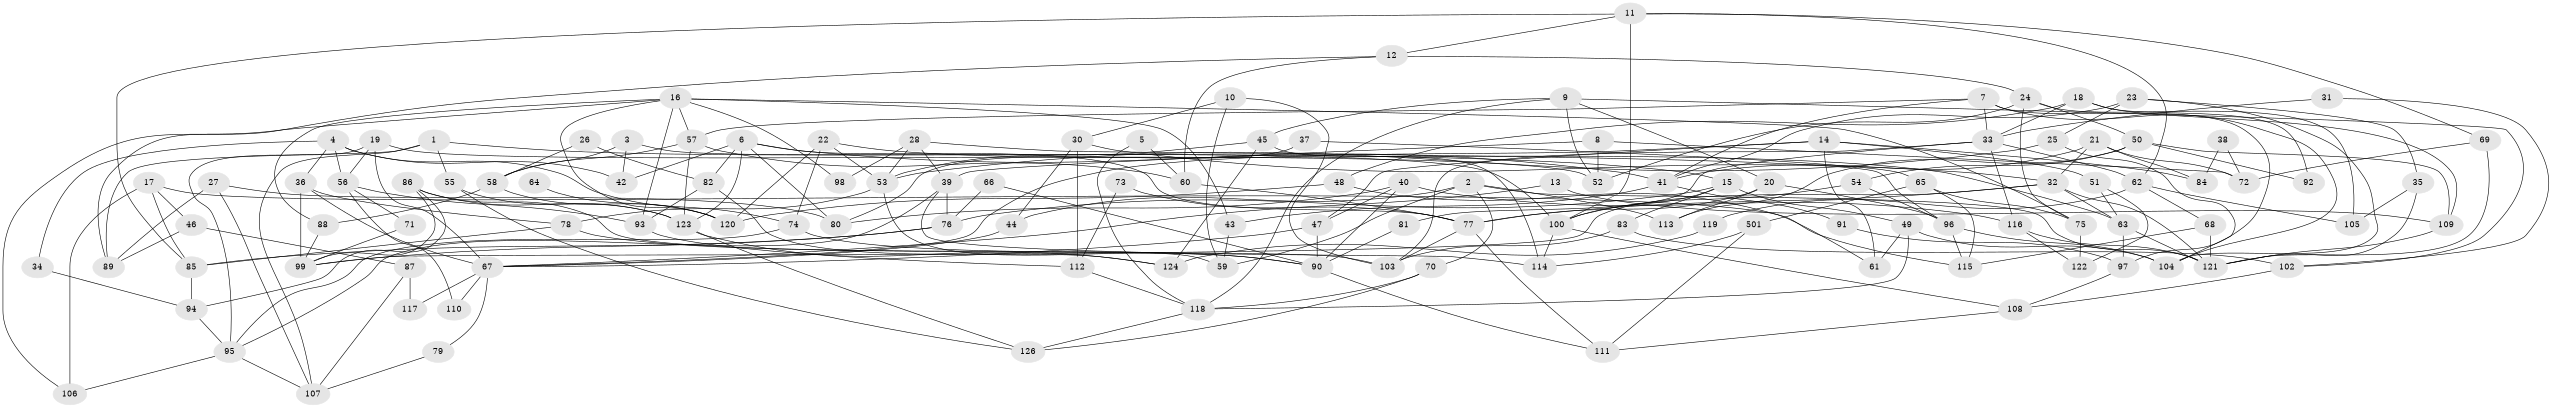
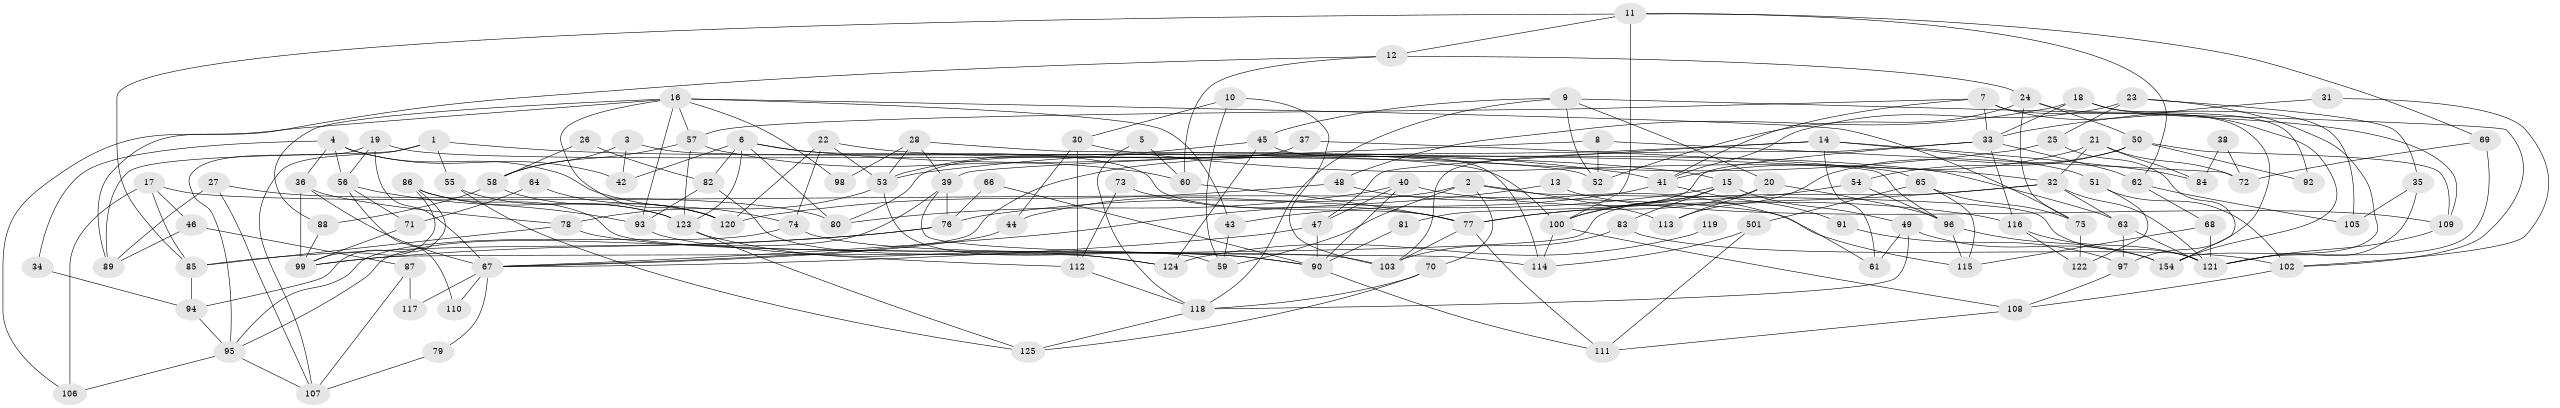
edge "62" -- "119": removed
edge "51" -- "63": now "51" -- "102"
edge "64" -- "71": added
node "104": label "104" -> "154"
node "126": label "126" -> "125"
